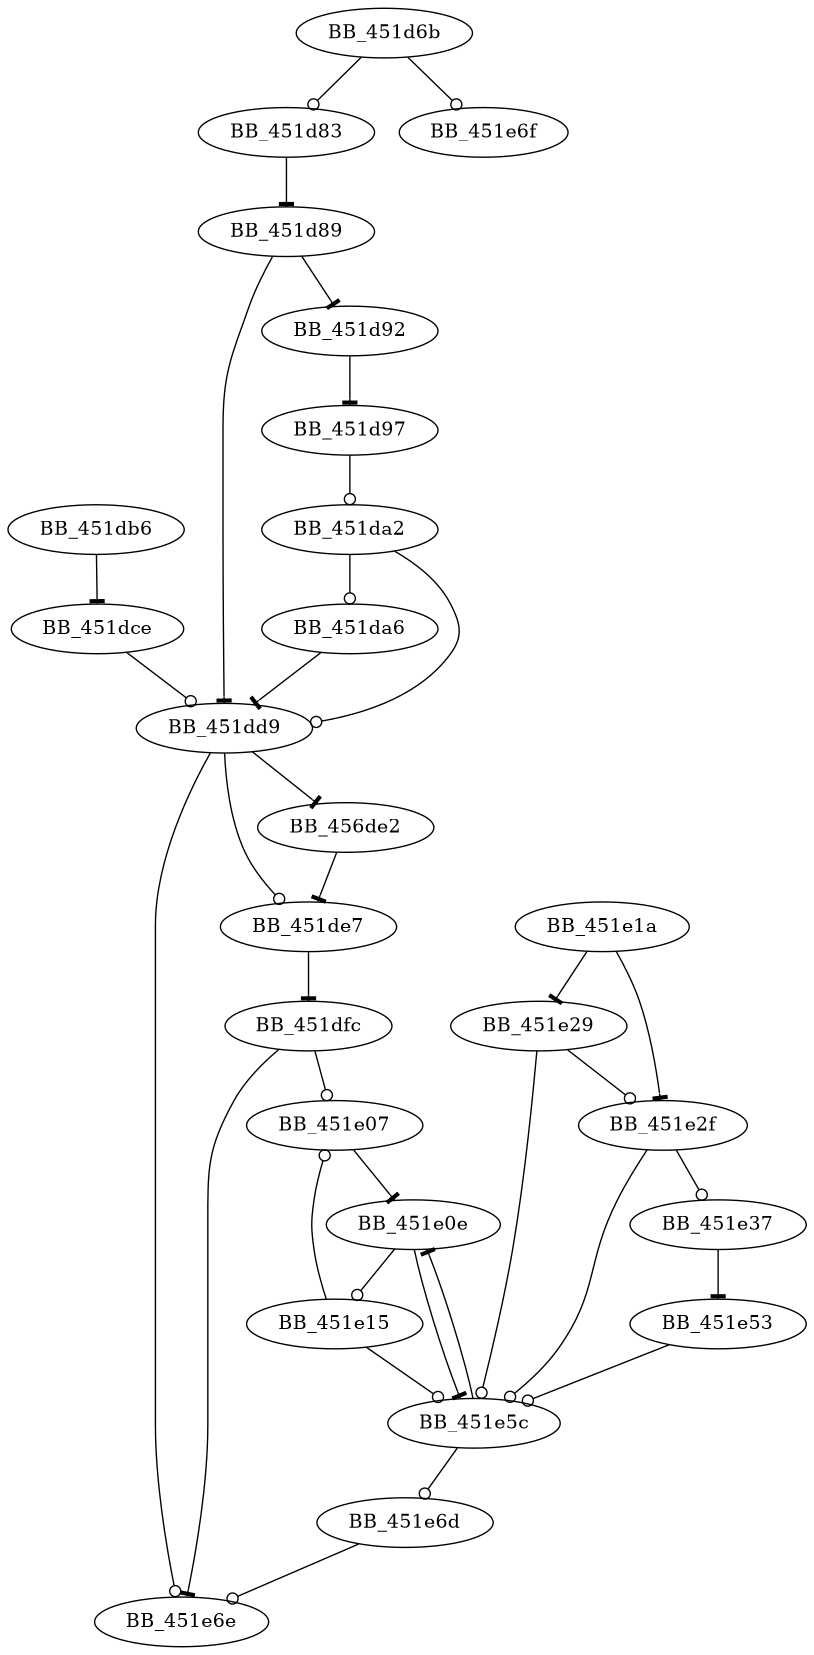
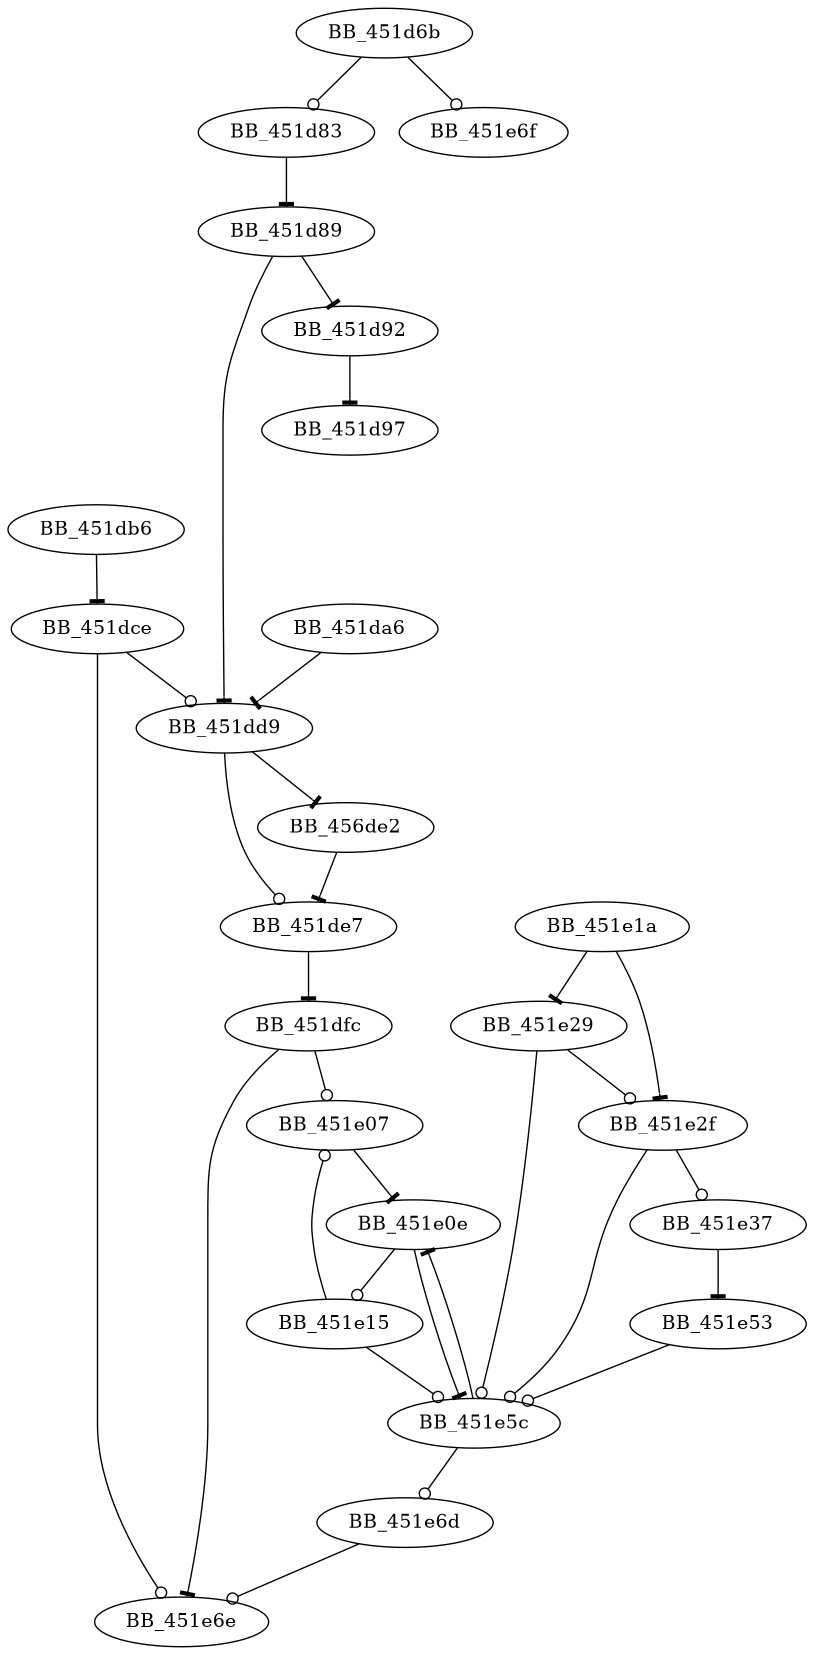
node "BB_451da2": removed
edge "BB_451dd9" -> "BB_451e6e": now "BB_451dce" -> "BB_451e6e"
